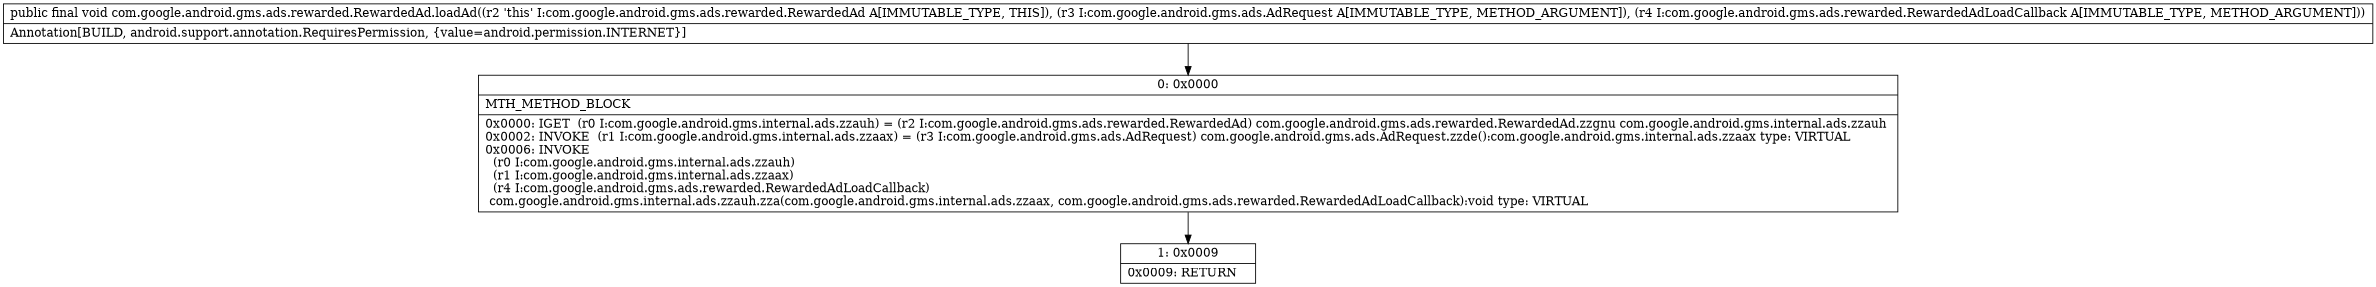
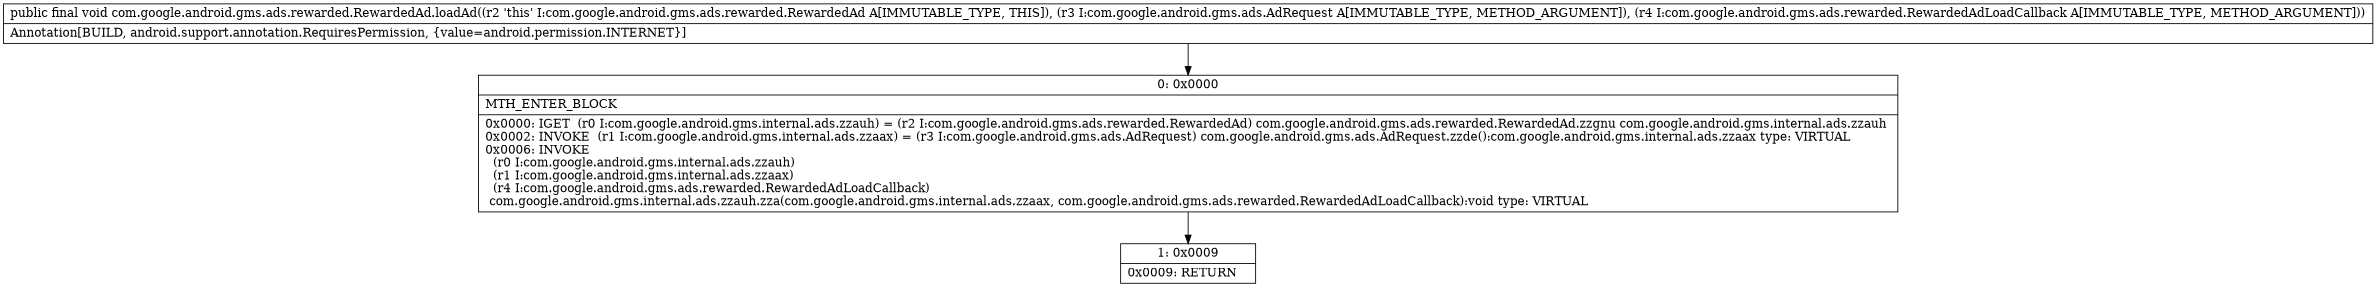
node "0: 0x0000": text "MTH_METHOD_BLOCK" -> "MTH_ENTER_BLOCK"
